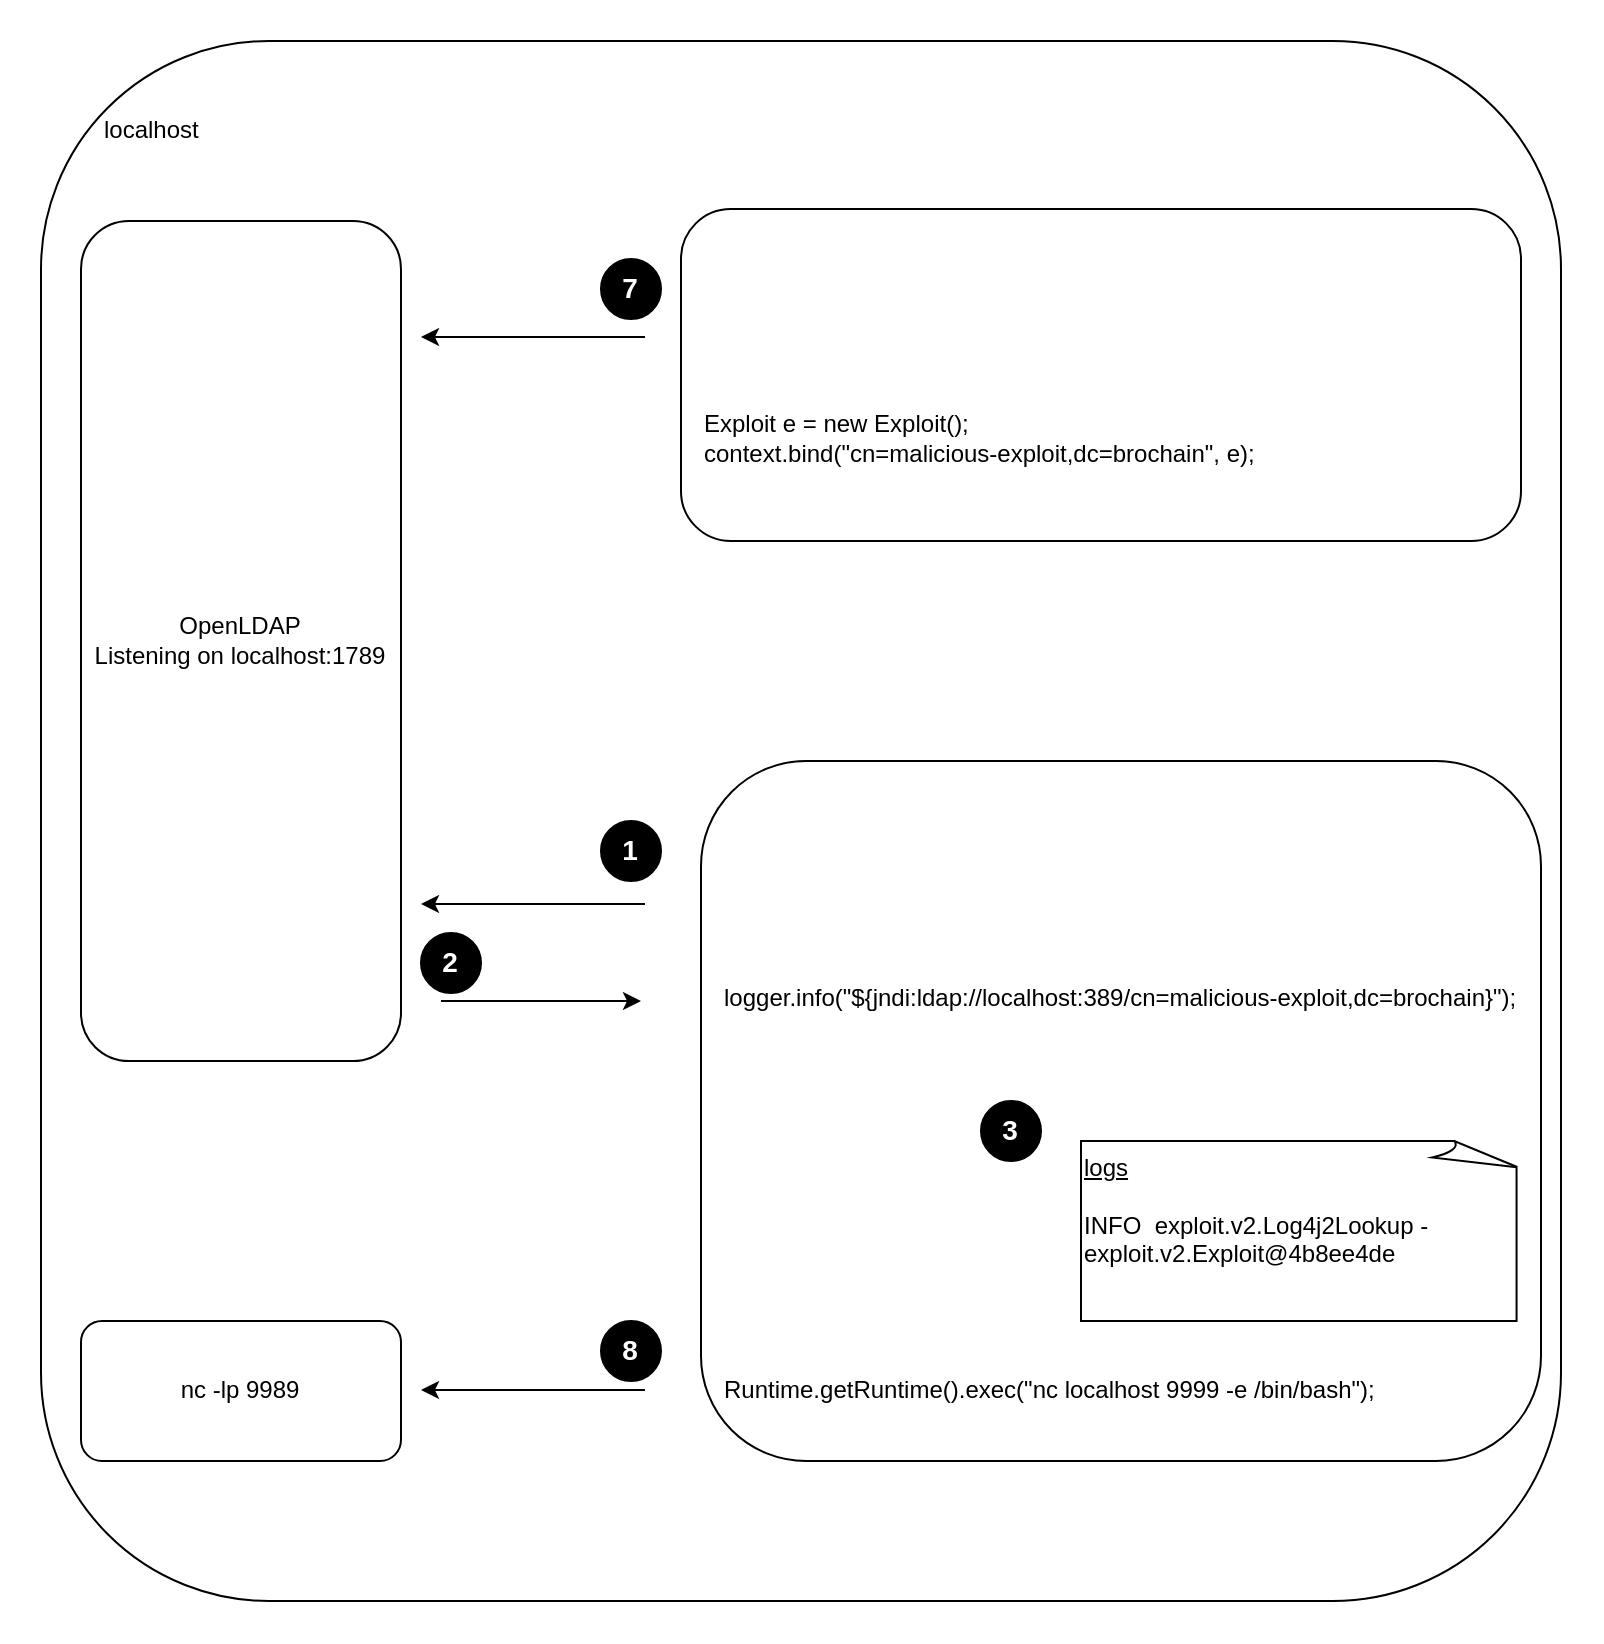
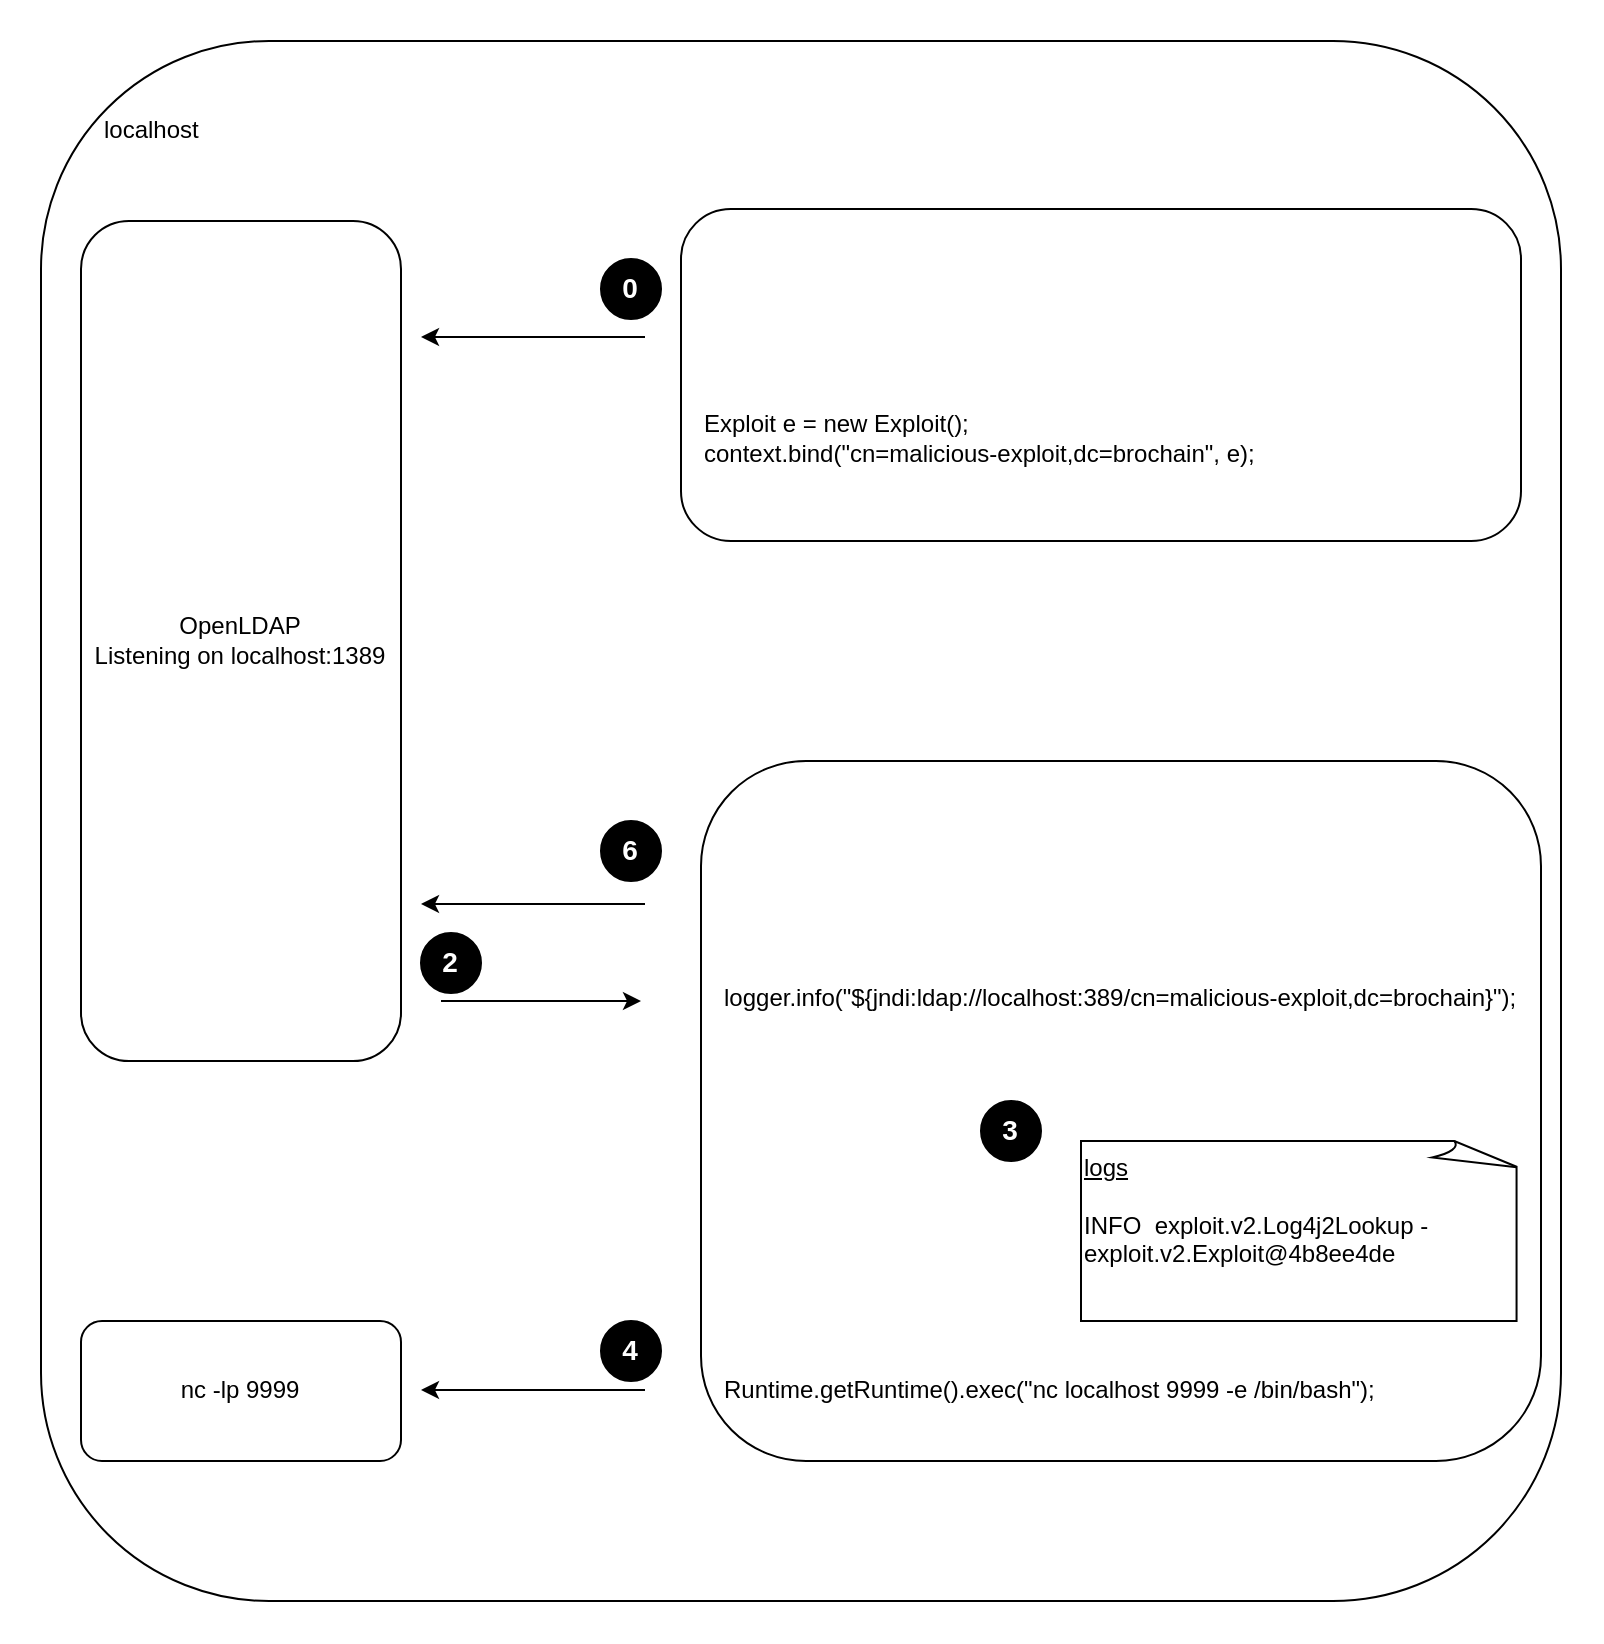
node "7": label "7" -> "0"
node "OpenLDAP Listening on localhost:1789": label "OpenLDAP Listening on localhost:1789" -> "OpenLDAP Listening on localhost:1389"
node "1": label "1" -> "6"
node "8": label "8" -> "4"
node "nc -lp 9989": label "nc -lp 9989" -> "nc -lp 9999"
